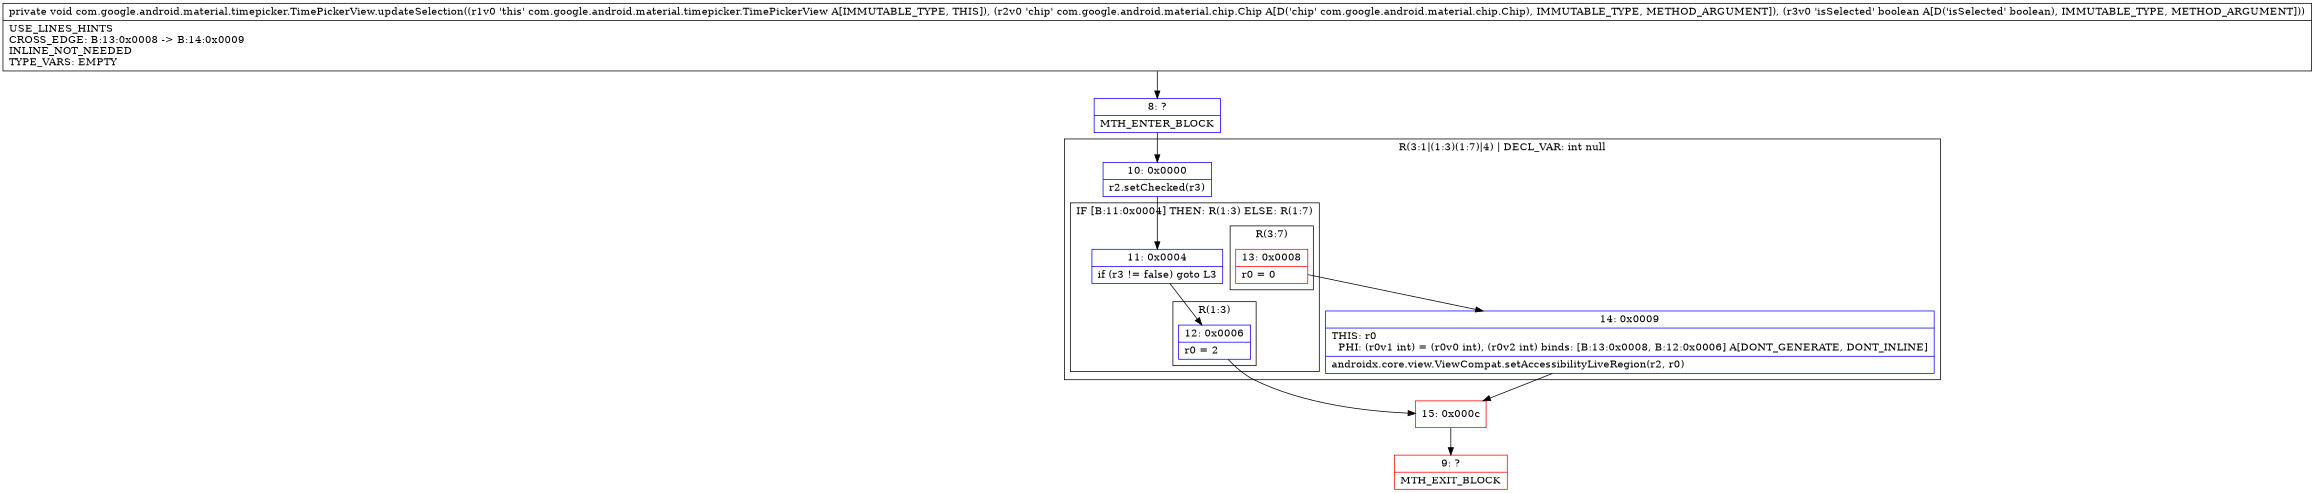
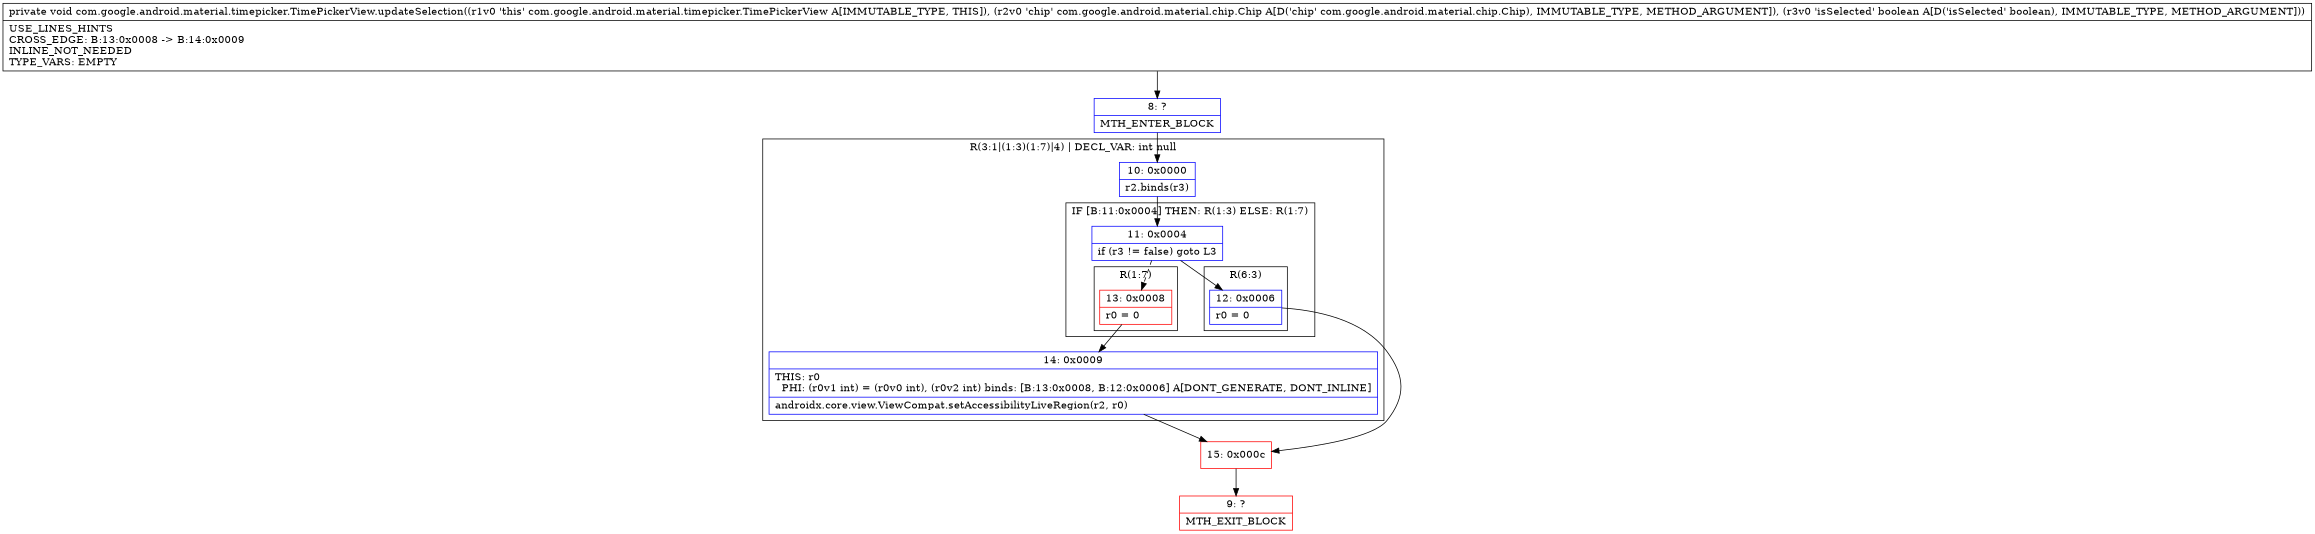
node "10: 0x0000": text "r2.setChecked(r3)" -> "r2.binds(r3)"
cluster "R(3:7)": label "R(3:7)" -> "R(1:7)"
edge "11: 0x0004" -> "13: 0x0008": added
cluster "R(1:3)": label "R(1:3)" -> "R(6:3)"
node "12: 0x0006": text "r0 = 2" -> "r0 = 0"
